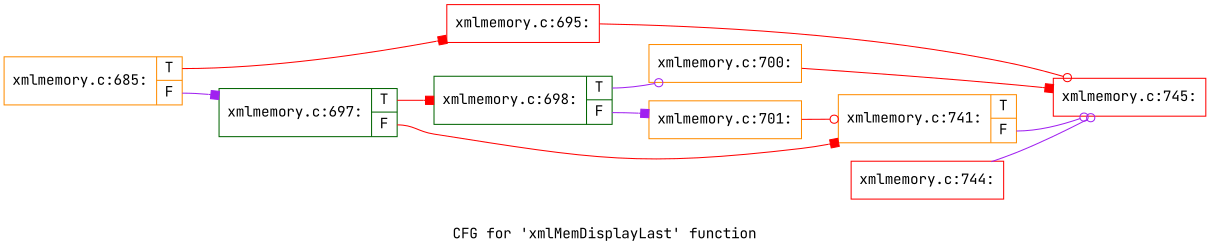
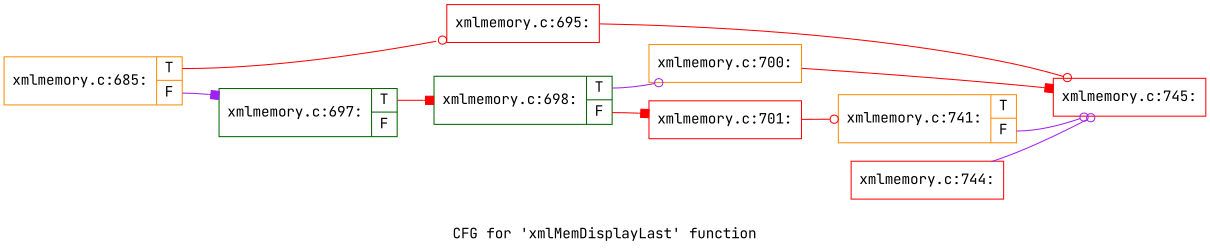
edge "xmlmemory.c:685:" -> "xmlmemory.c:695:": arrowhead box -> odot
edge "xmlmemory.c:698:" -> "xmlmemory.c:701:": color purple -> red
node "xmlmemory.c:701:": color darkorange -> red
edge "xmlmemory.c:697:" -> "xmlmemory.c:741:": removed
